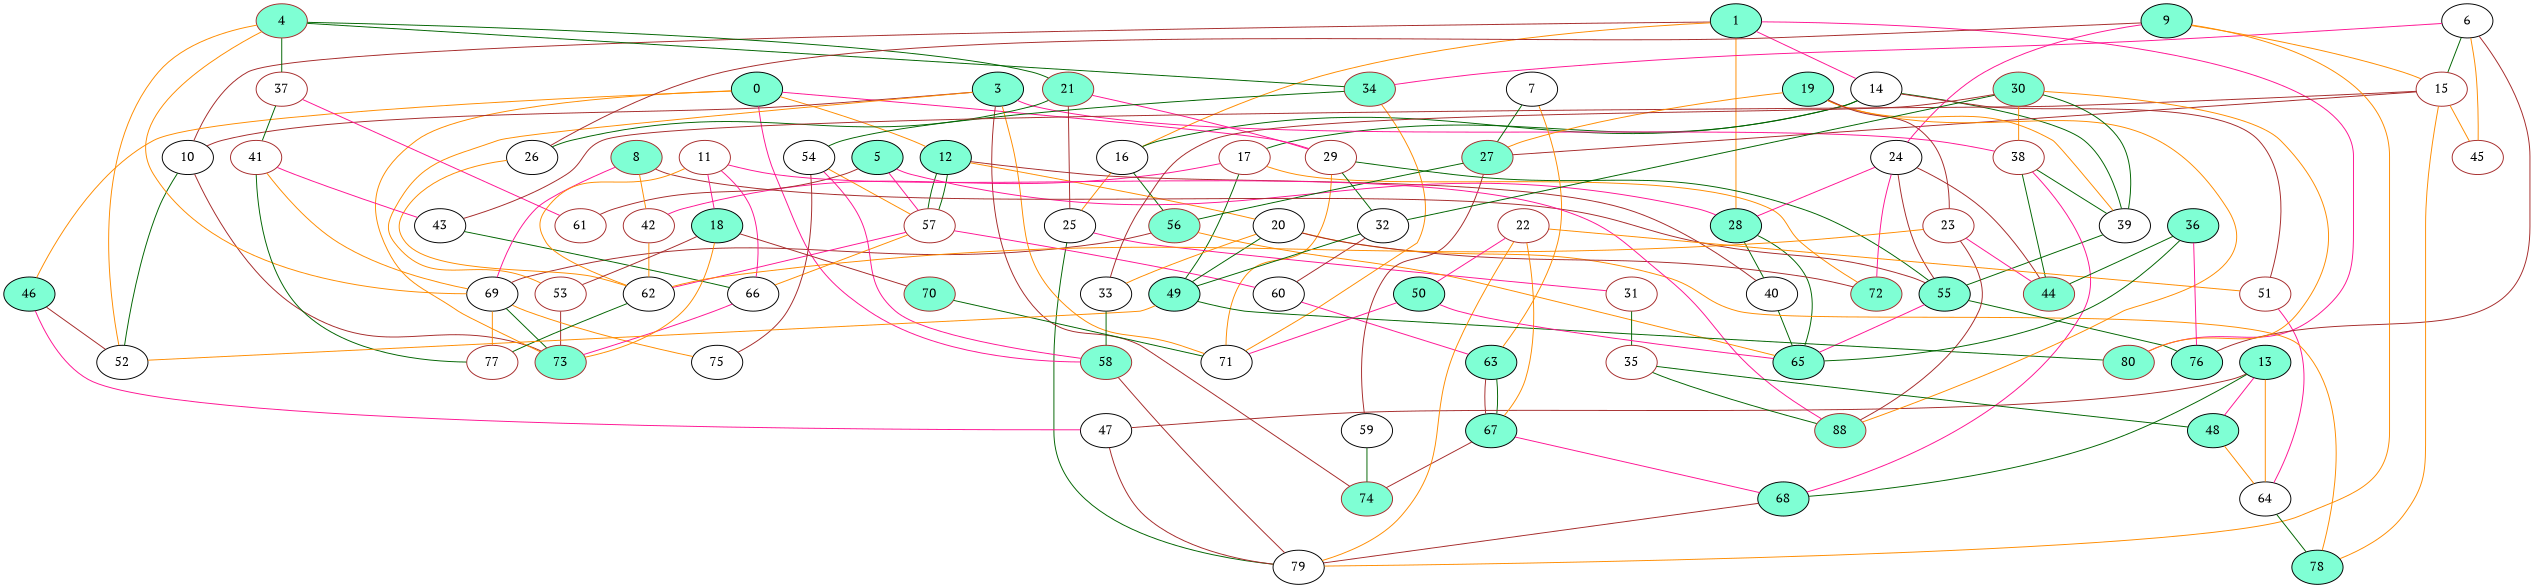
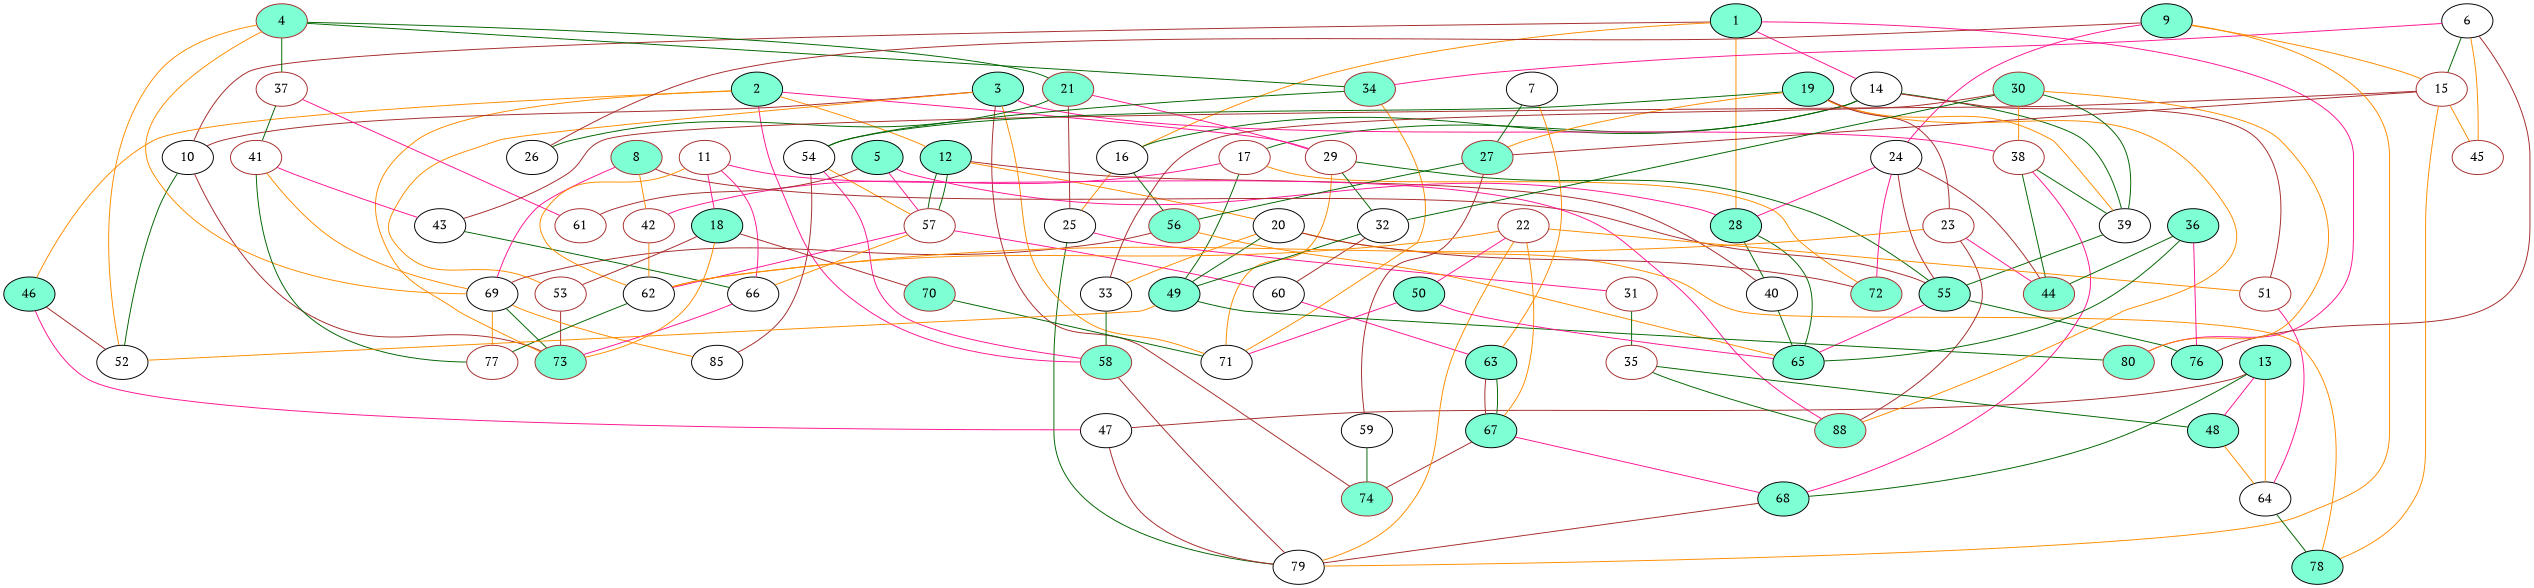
node "0": label "0" -> "2"
edge "19" -- "54": added
edge "26" -- "62": now "22" -- "62"
node "75": label "75" -> "85"
